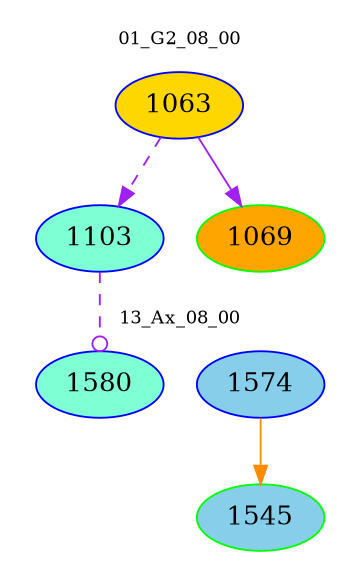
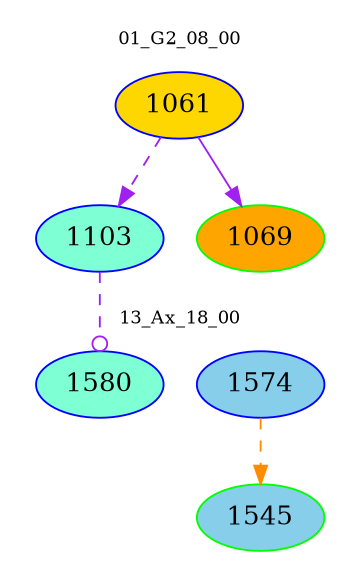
node "1063": label "1063" -> "1061"
cluster "13_Ax_08_00": label "13_Ax_08_00" -> "13_Ax_18_00"
edge "1574" -> "1545": style solid -> dashed
